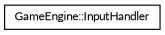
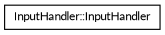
node "GameEngine::InputHandler": label "GameEngine::InputHandler" -> "InputHandler::InputHandler"
